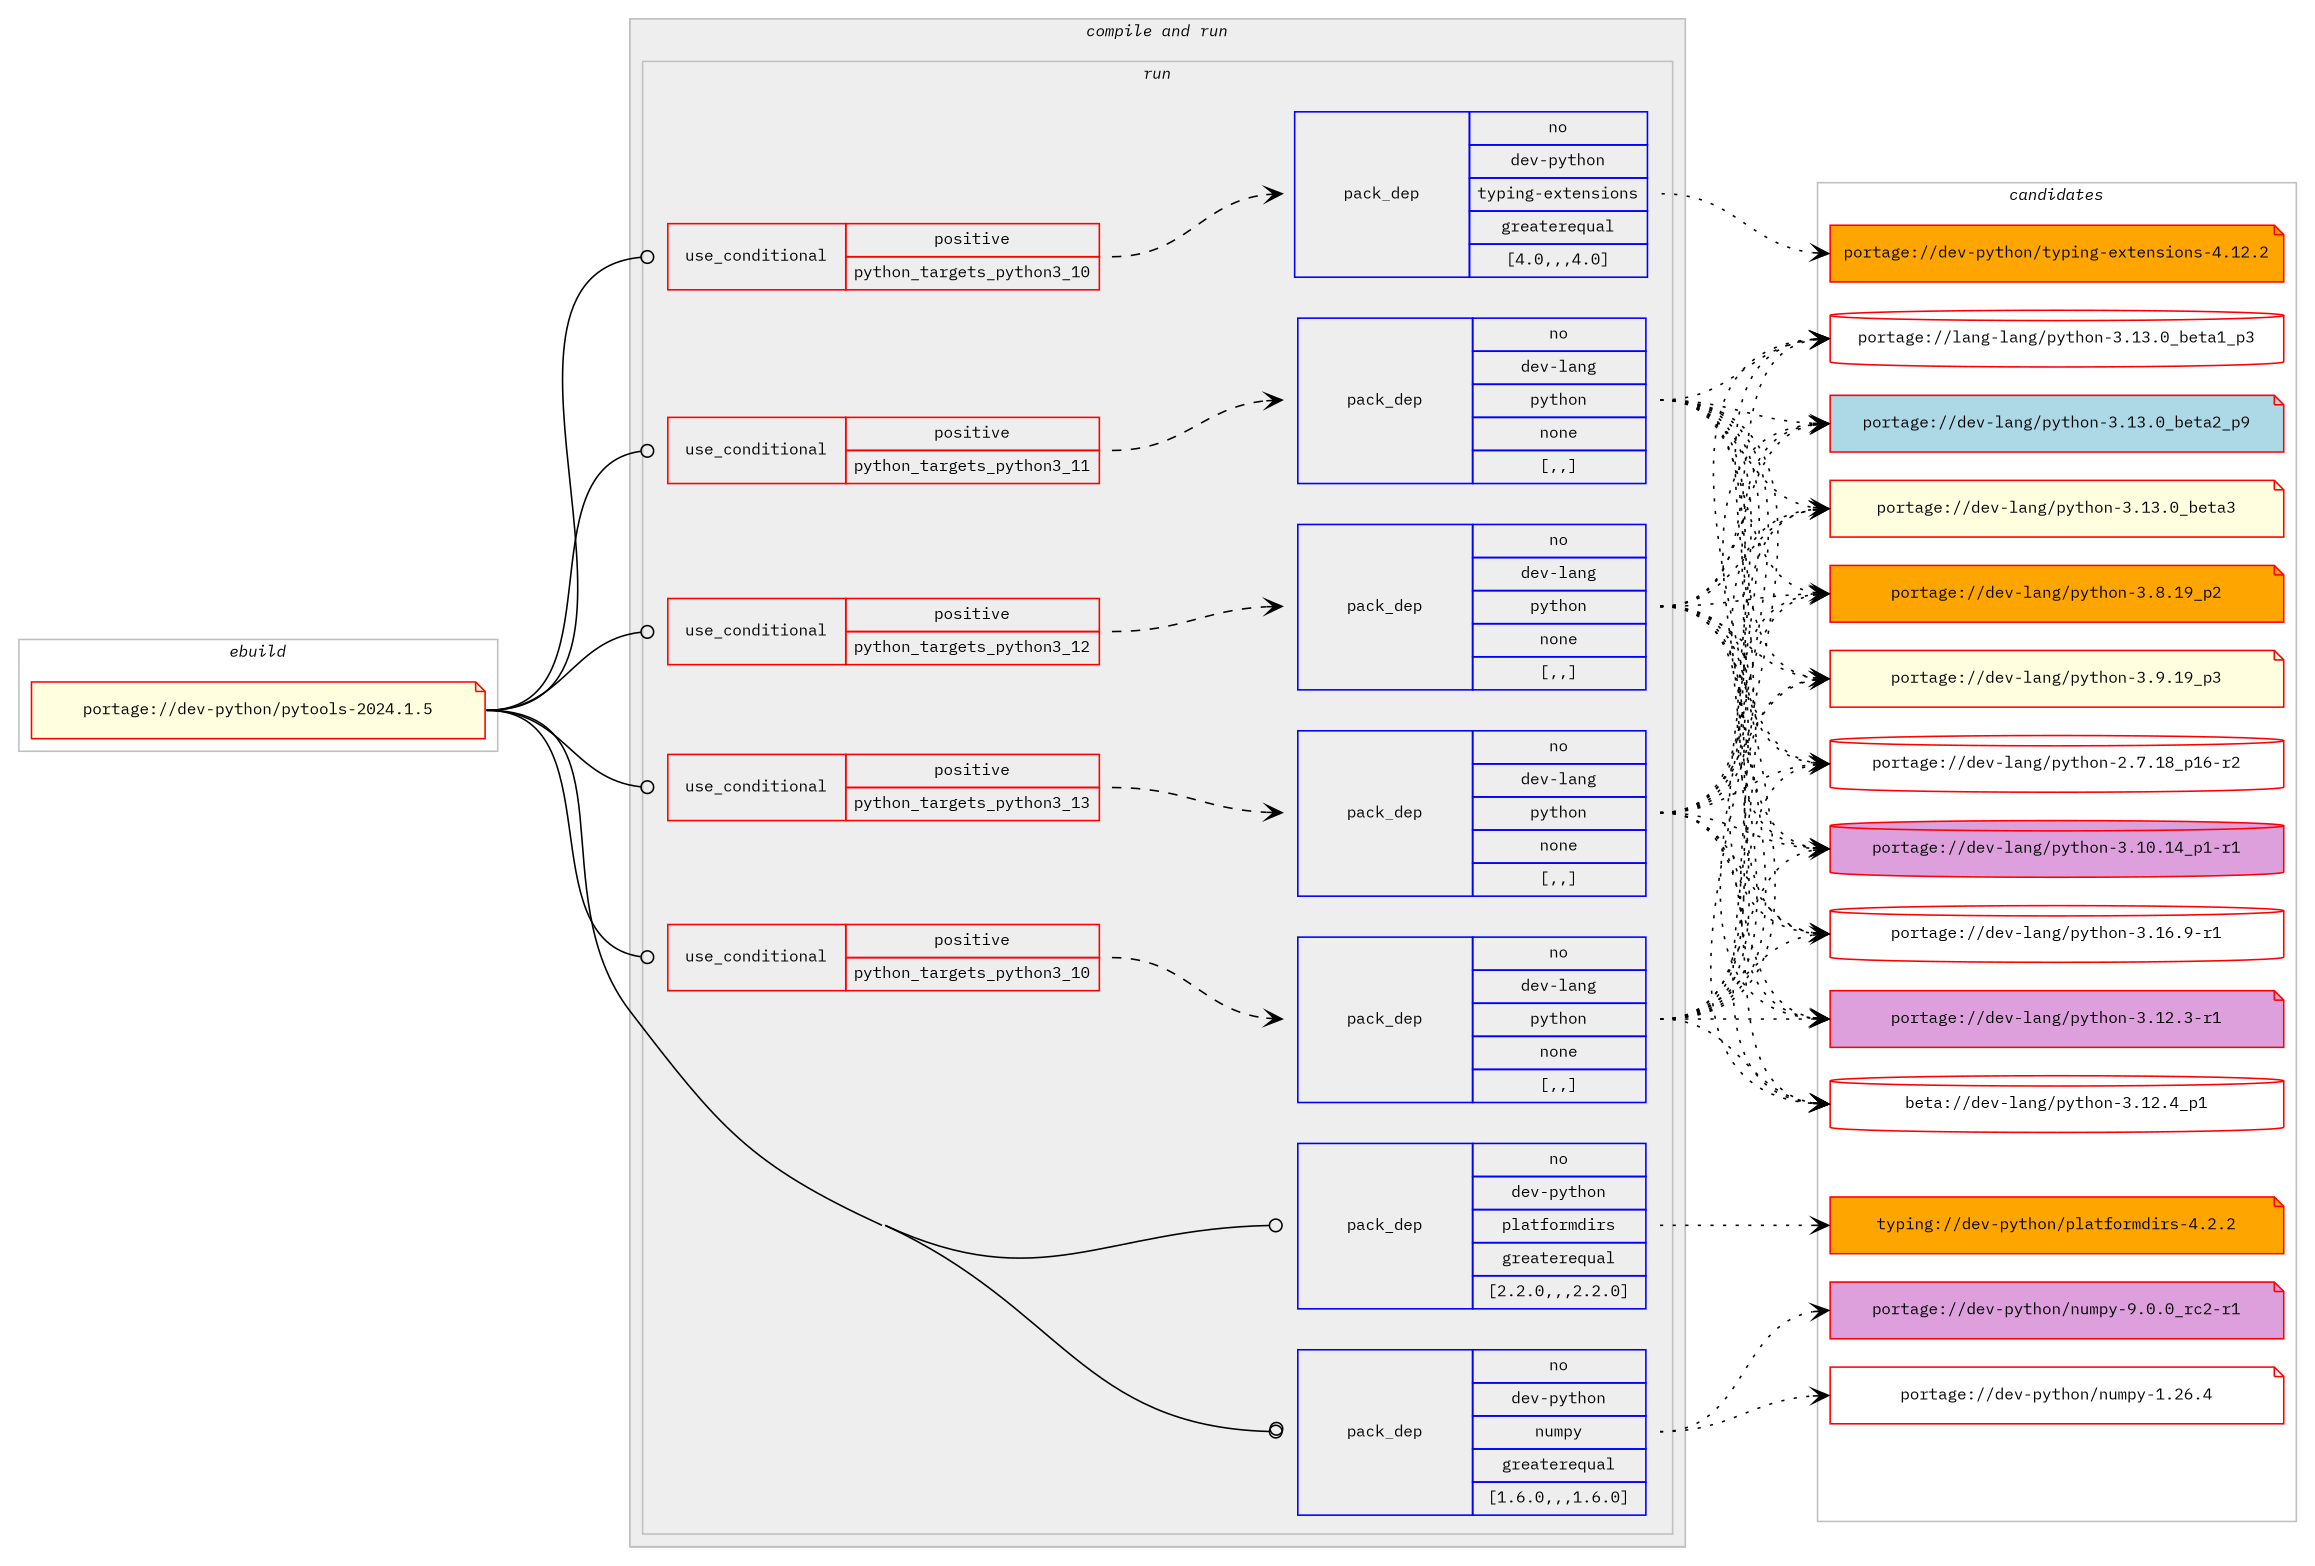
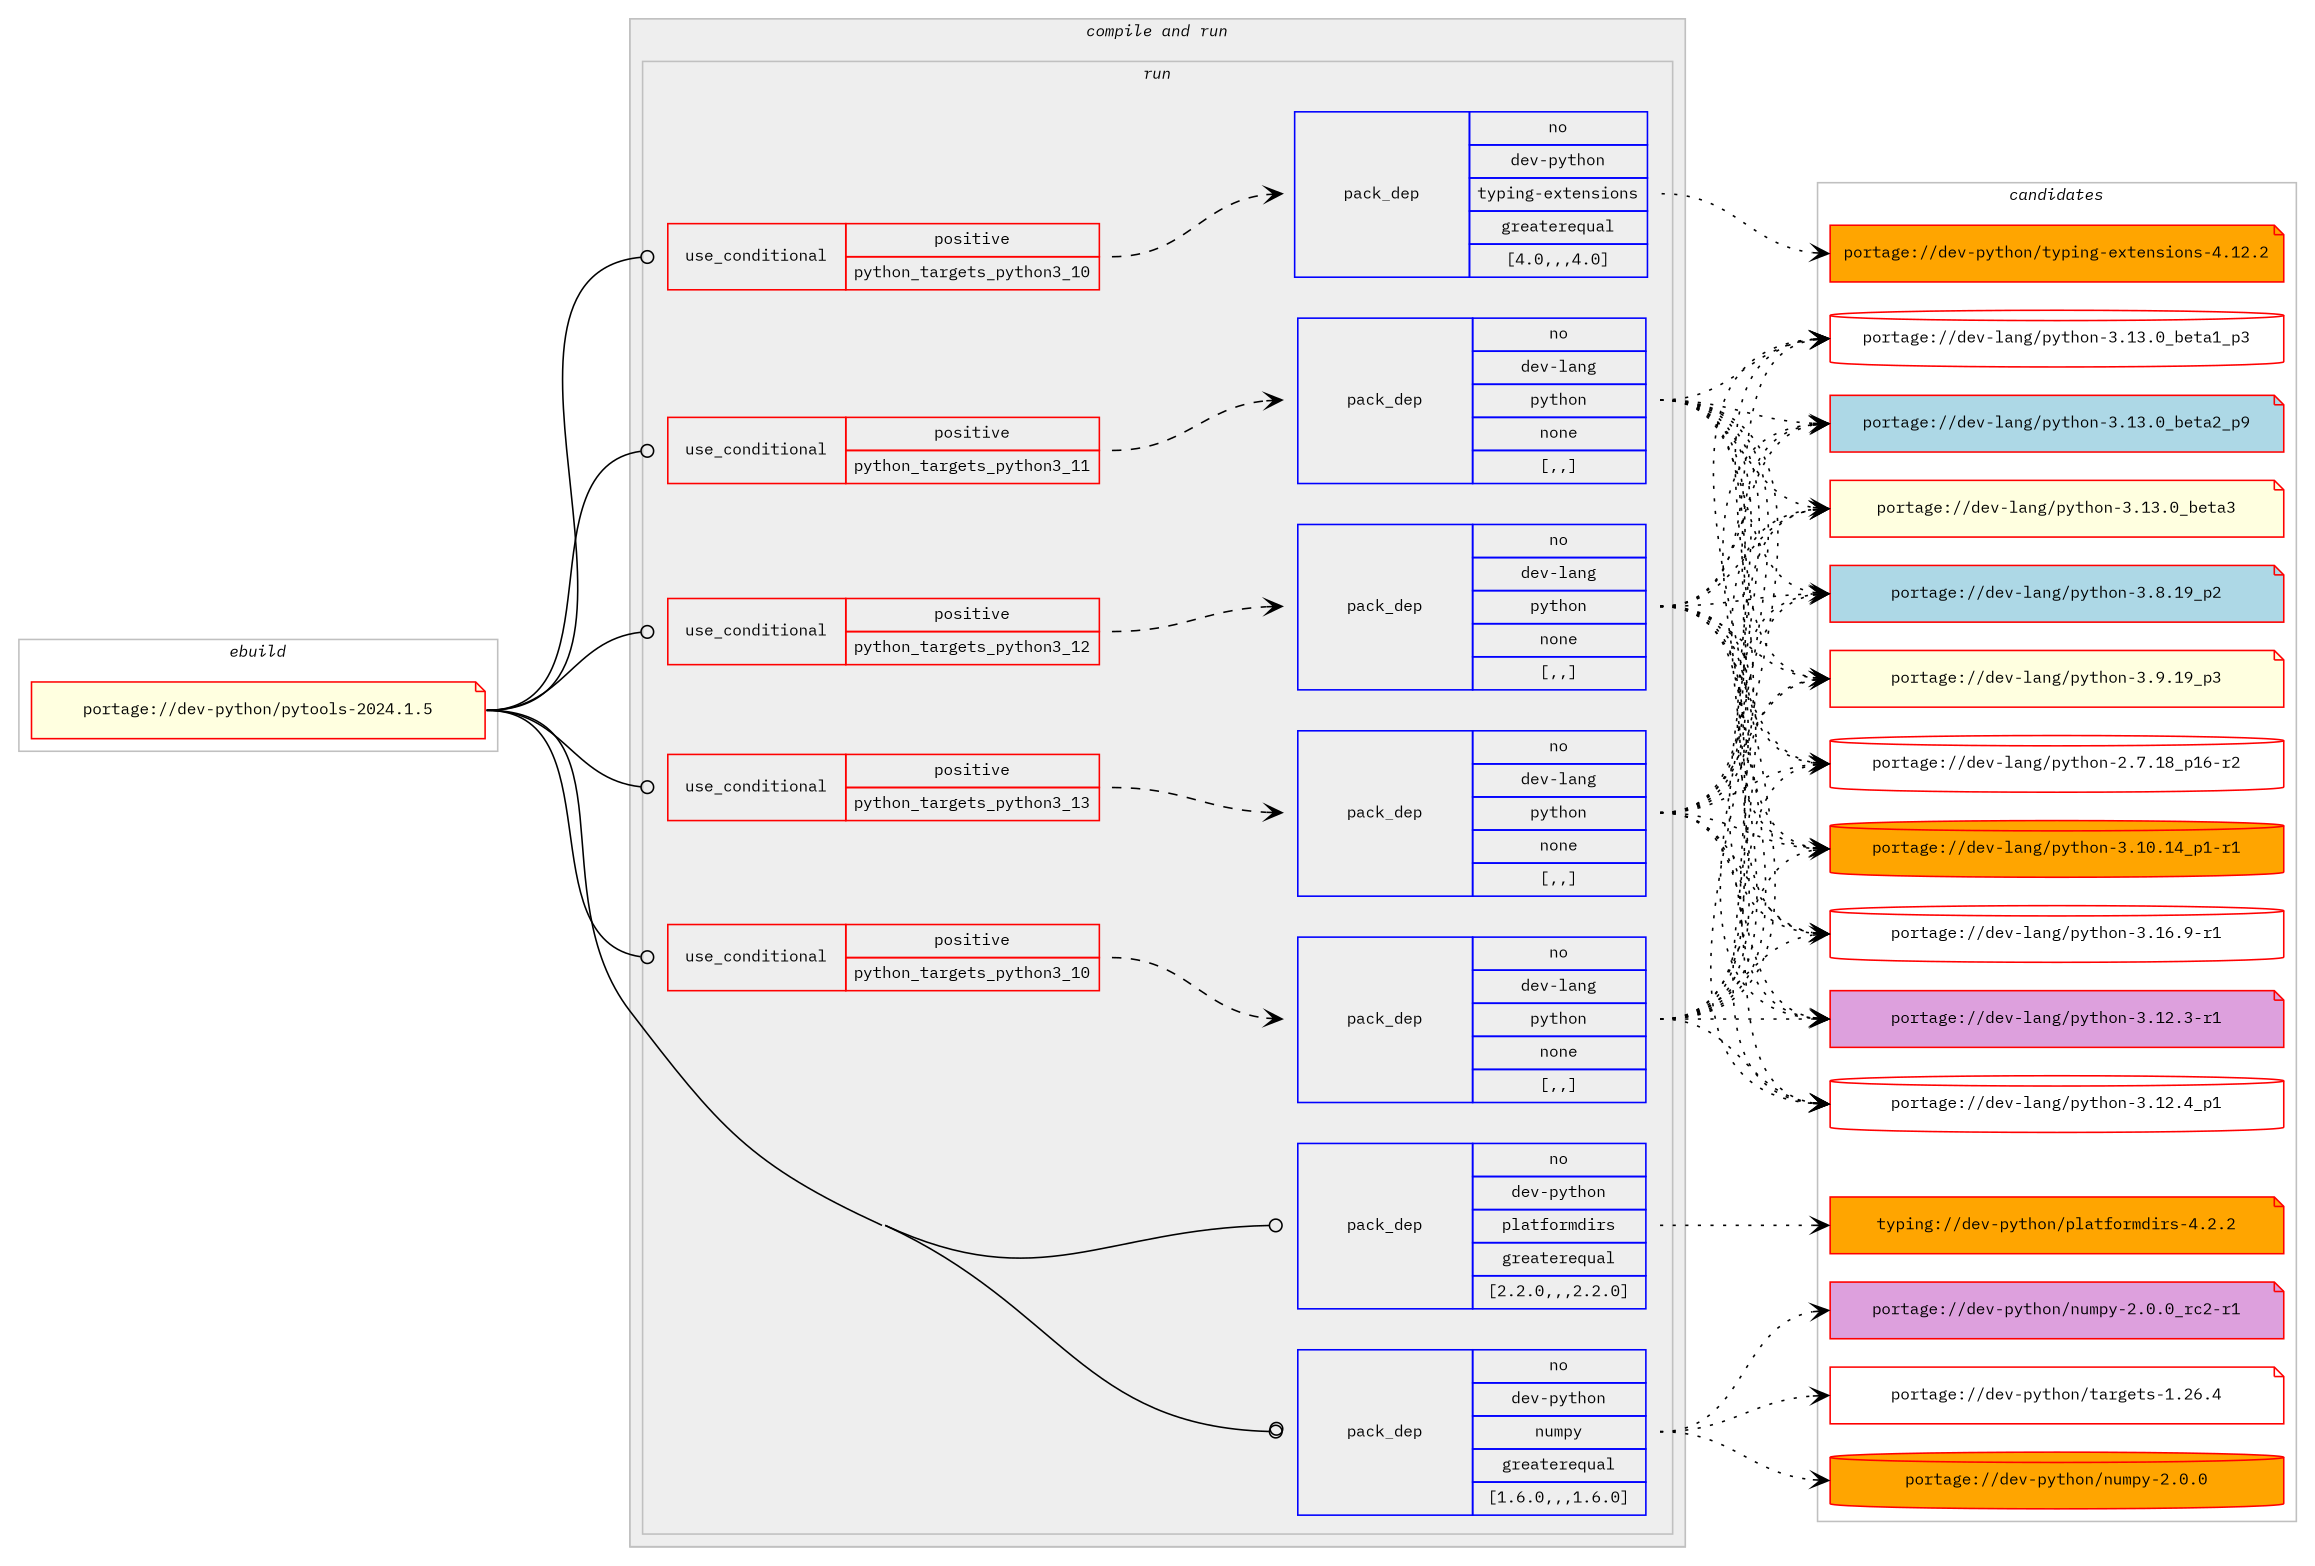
node "portage://lang-lang/python-3.13.0_beta1_p3": label "portage://lang-lang/python-3.13.0_beta1_p3" -> "portage://dev-lang/python-3.13.0_beta1_p3"
node "portage://dev-lang/python-3.8.19_p2": fillcolor orange -> lightblue
node "portage://dev-lang/python-3.10.14_p1-r1": fillcolor plum -> orange
node "beta://dev-lang/python-3.12.4_p1": label "beta://dev-lang/python-3.12.4_p1" -> "portage://dev-lang/python-3.12.4_p1"
node "portage://dev-python/numpy-9.0.0_rc2-r1": label "portage://dev-python/numpy-9.0.0_rc2-r1" -> "portage://dev-python/numpy-2.0.0_rc2-r1"
node "portage://dev-python/numpy-1.26.4": label "portage://dev-python/numpy-1.26.4" -> "portage://dev-python/targets-1.26.4"
node "portage://dev-python/numpy-2.0.0": added
